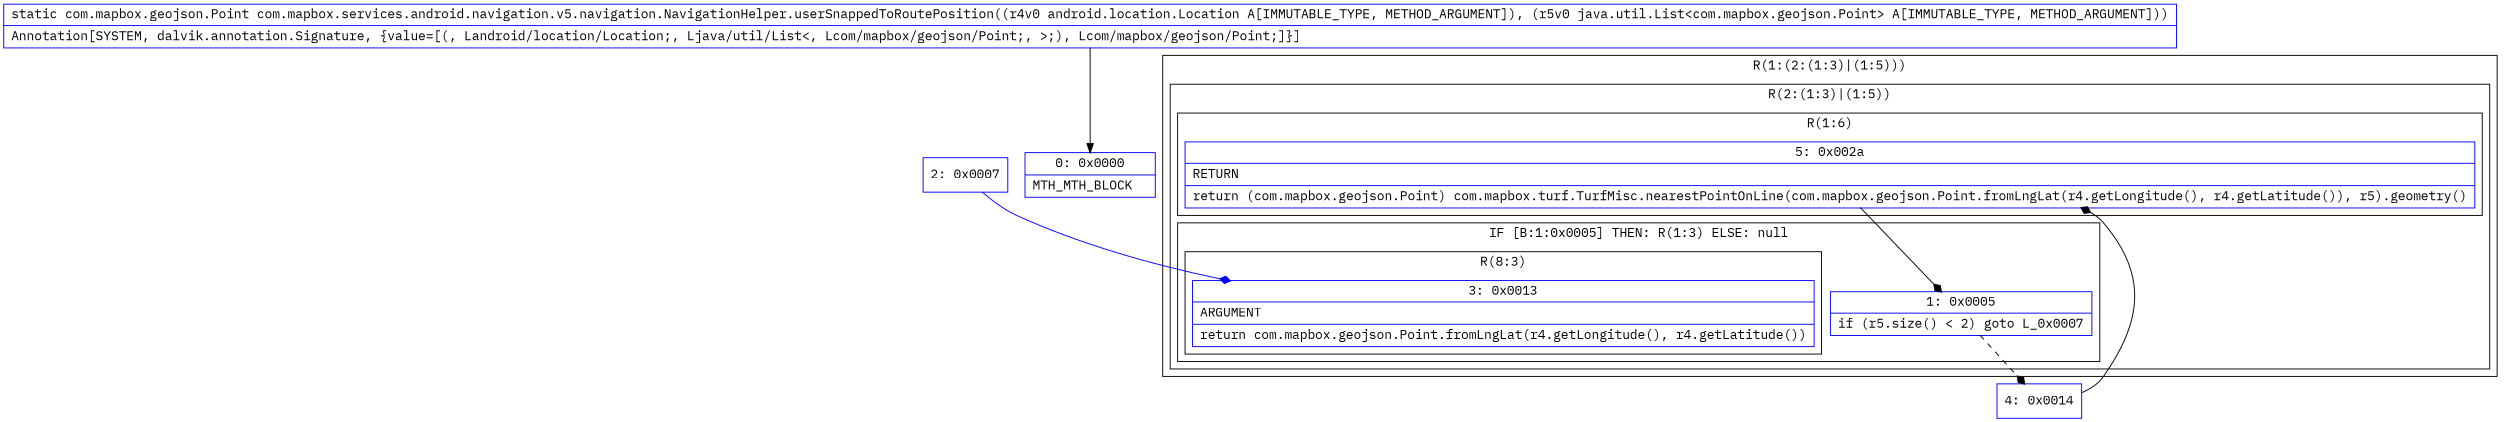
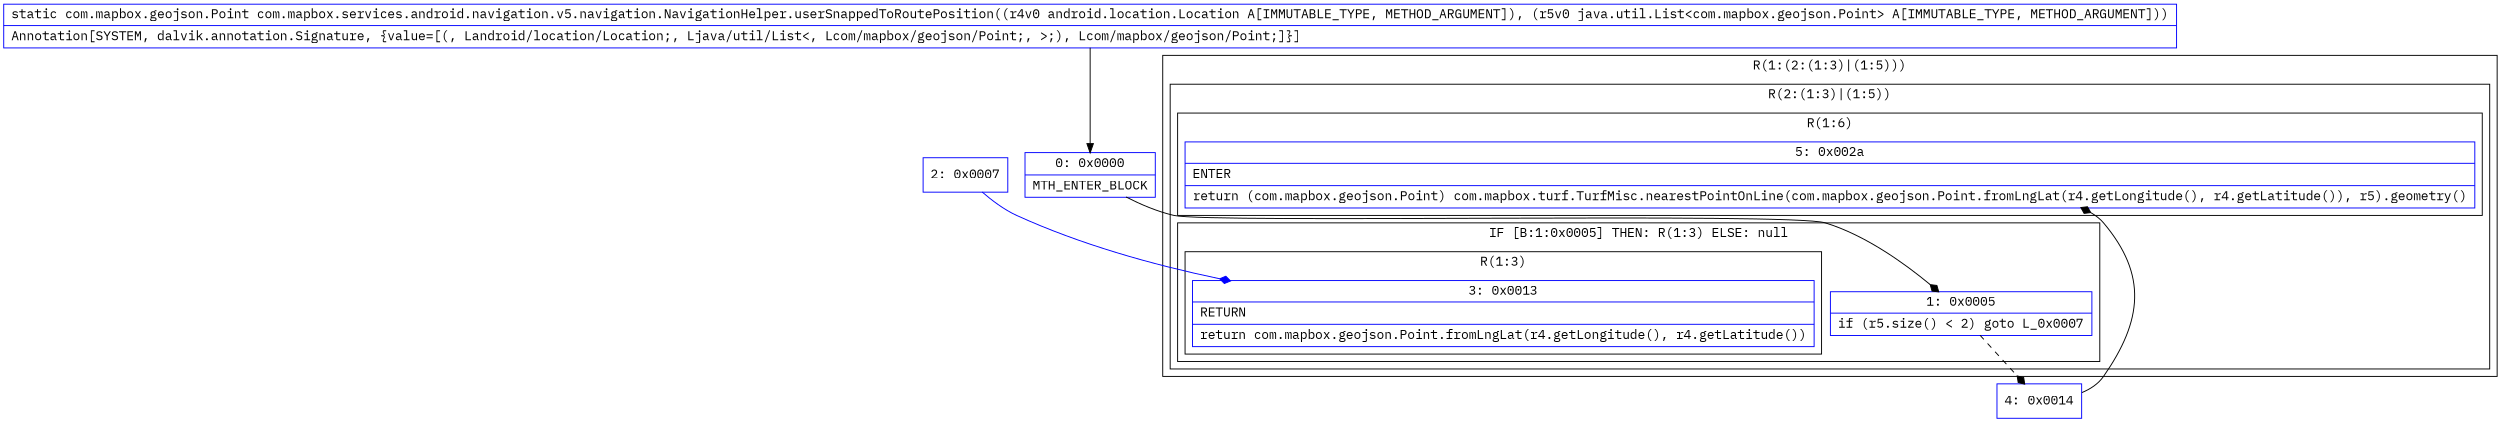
node "5: 0x002a": text "RETURN" -> "ENTER"
node "0: 0x0000": text "MTH_MTH_BLOCK" -> "MTH_ENTER_BLOCK"
edge "5: 0x002a" -> "1: 0x0005": now "0: 0x0000" -> "1: 0x0005"
cluster "R(8:3)": label "R(8:3)" -> "R(1:3)"
node "3: 0x0013": text "ARGUMENT" -> "RETURN"
